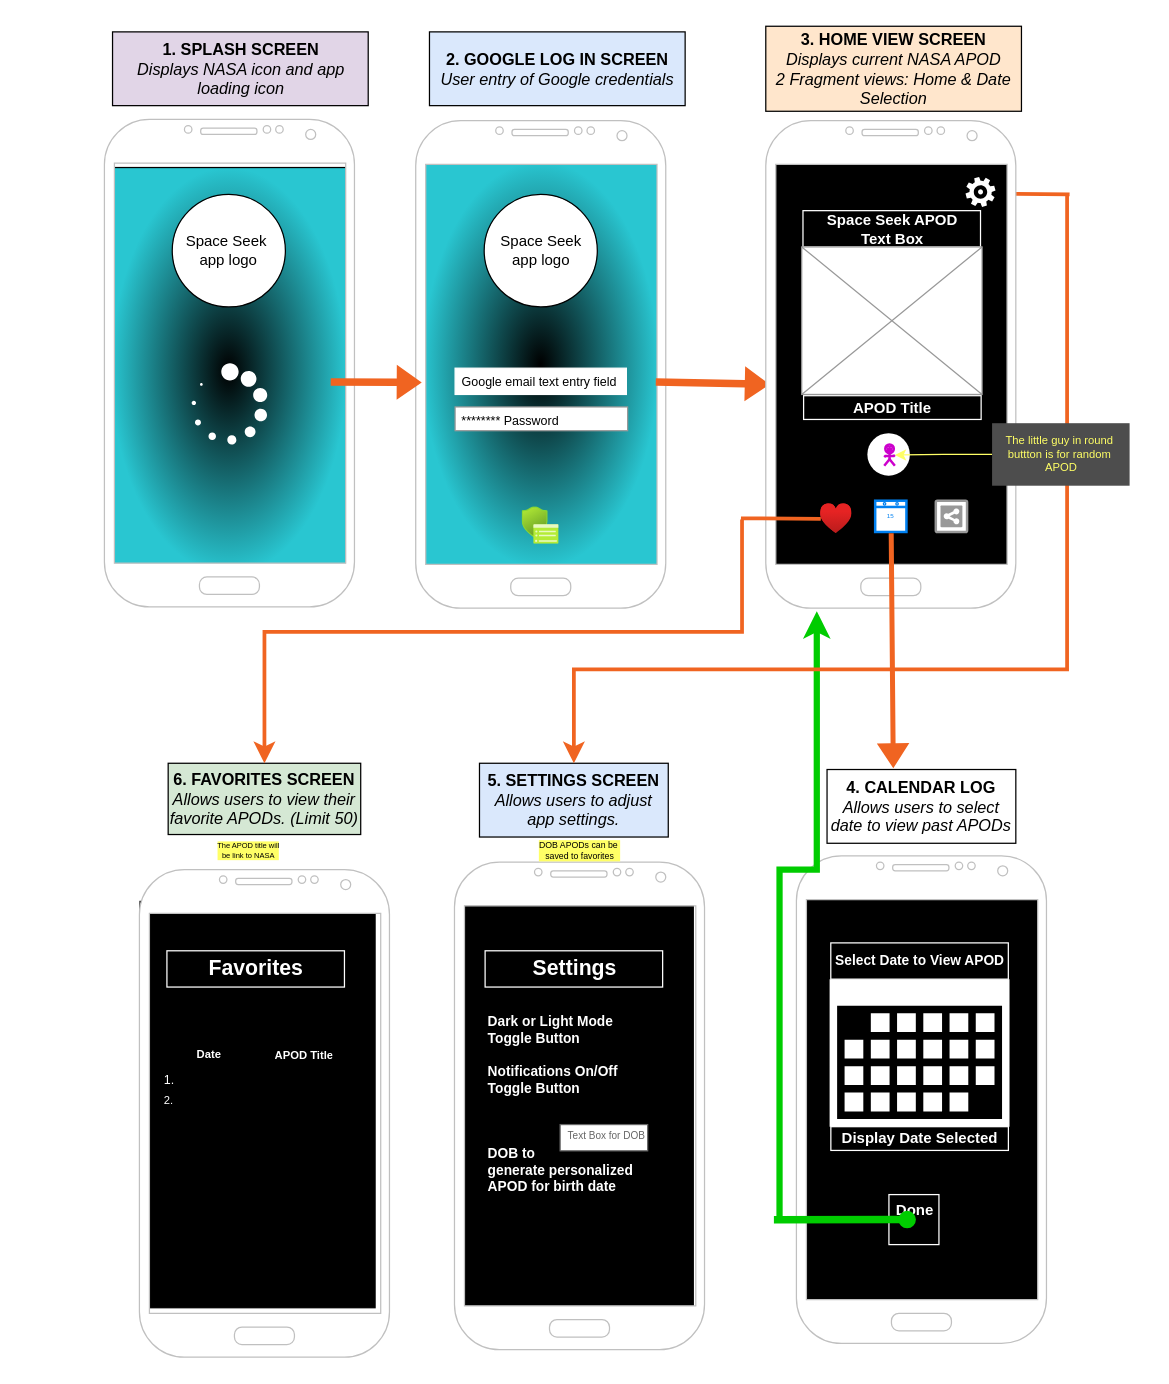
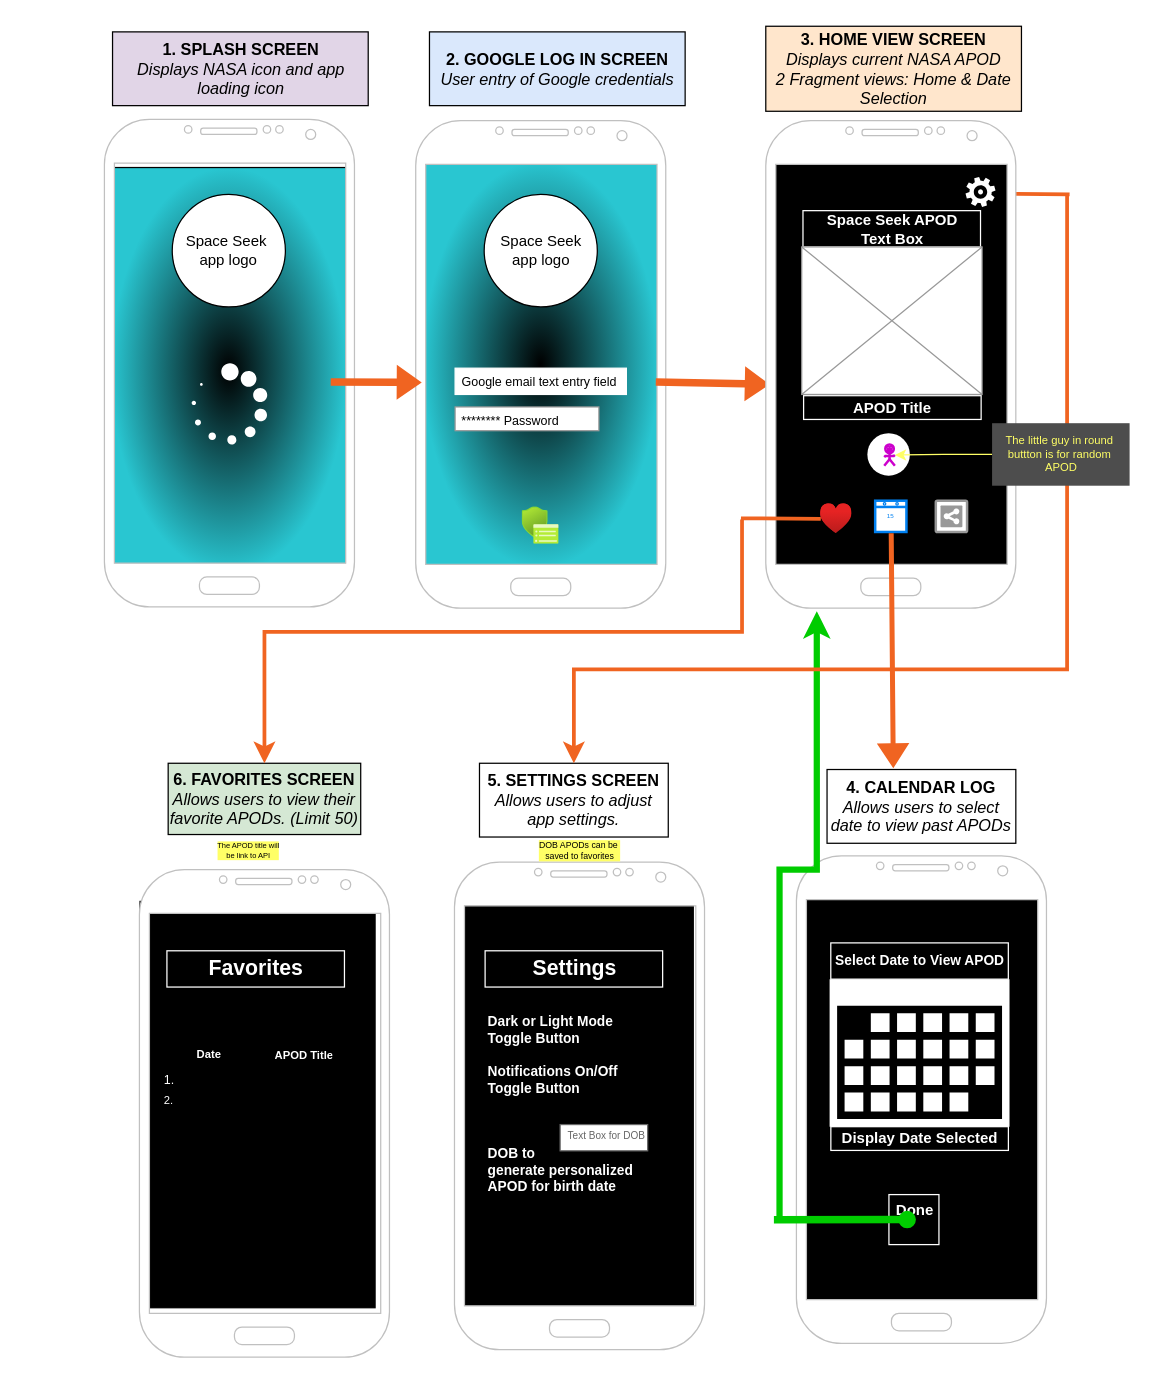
node "******** Password": size 173x24 -> 144x24
node "5. SETTINGS SCREEN Allows users to adjust app settings.": fillcolor #dae8fc -> #ffffff
node "The APOD title will be link to NASA": label "The APOD title will be link to NASA" -> "The APOD title will be link to API"
